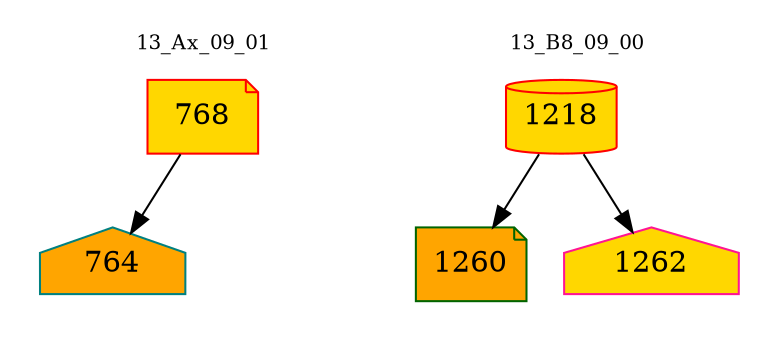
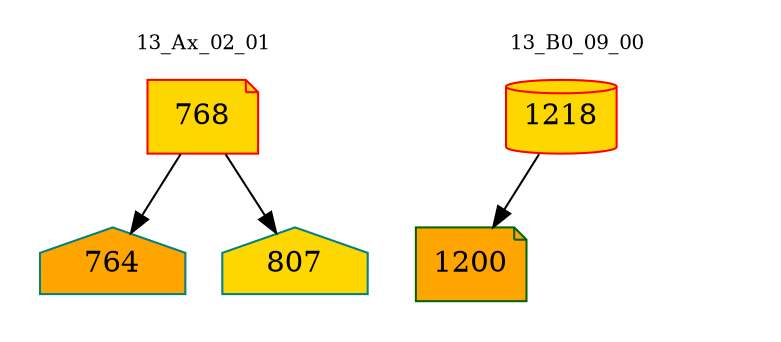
cluster "13_Ax_09_01": label "13_Ax_09_01" -> "13_Ax_02_01"
cluster "13_B8_09_00": label "13_B8_09_00" -> "13_B0_09_00"
node "807": added
node "1260": label "1260" -> "1200"
node "1262": removed
